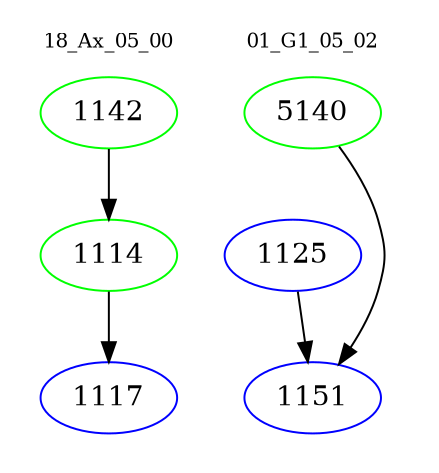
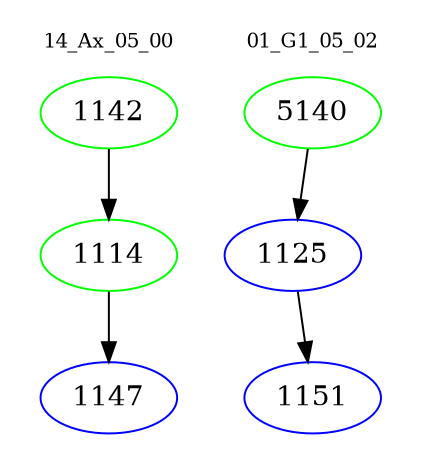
cluster "18_Ax_05_00": label "18_Ax_05_00" -> "14_Ax_05_00"
edge "5140" -> "1151": now "5140" -> "1125"
node "1117": label "1117" -> "1147"
